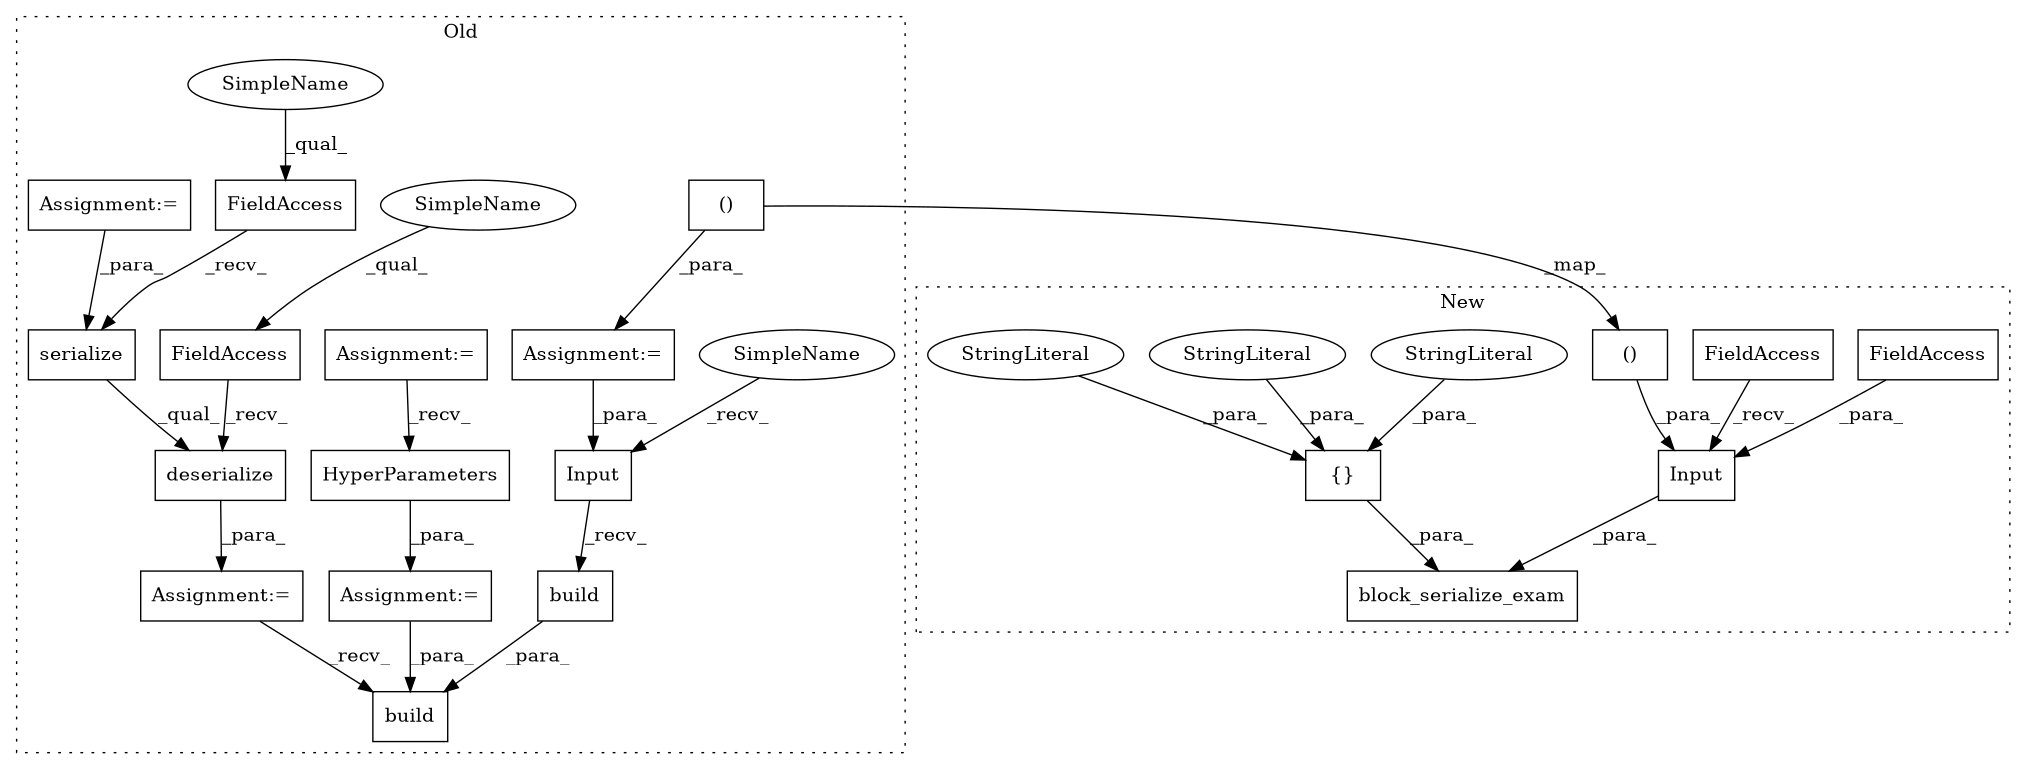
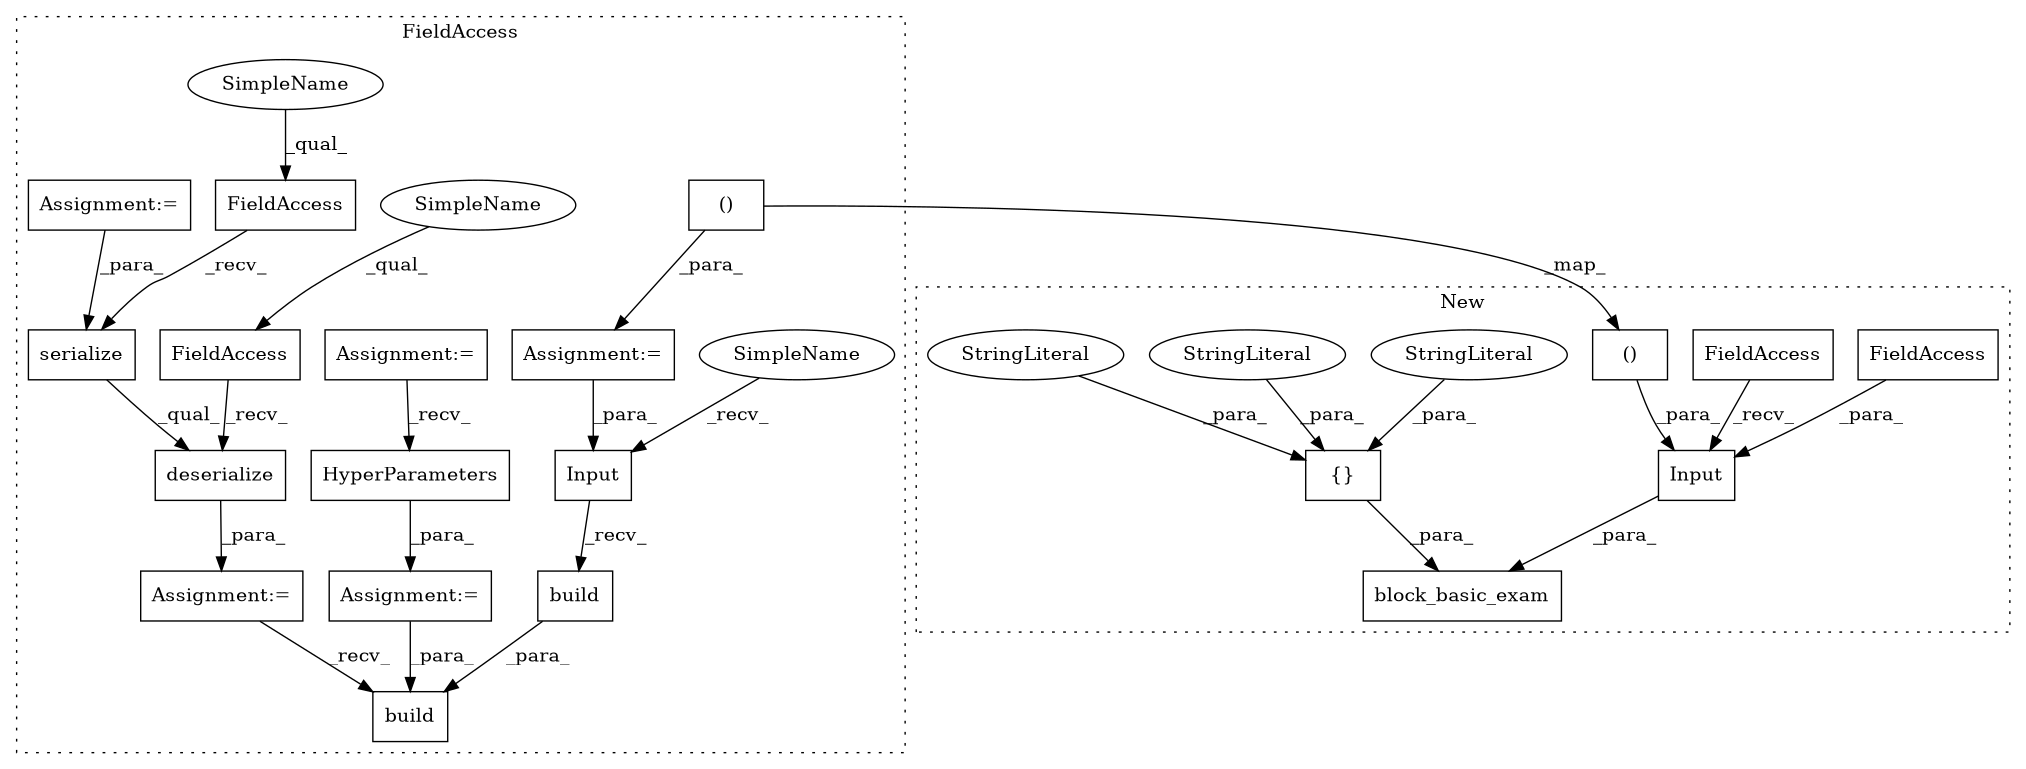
cluster "Old": label "Old" -> "FieldAccess"
node "block_serialize_exam": label "block_serialize_exam" -> "block_basic_exam"
